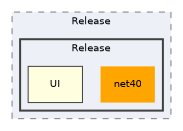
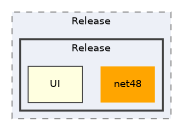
node "net40": label "net40" -> "net48"
